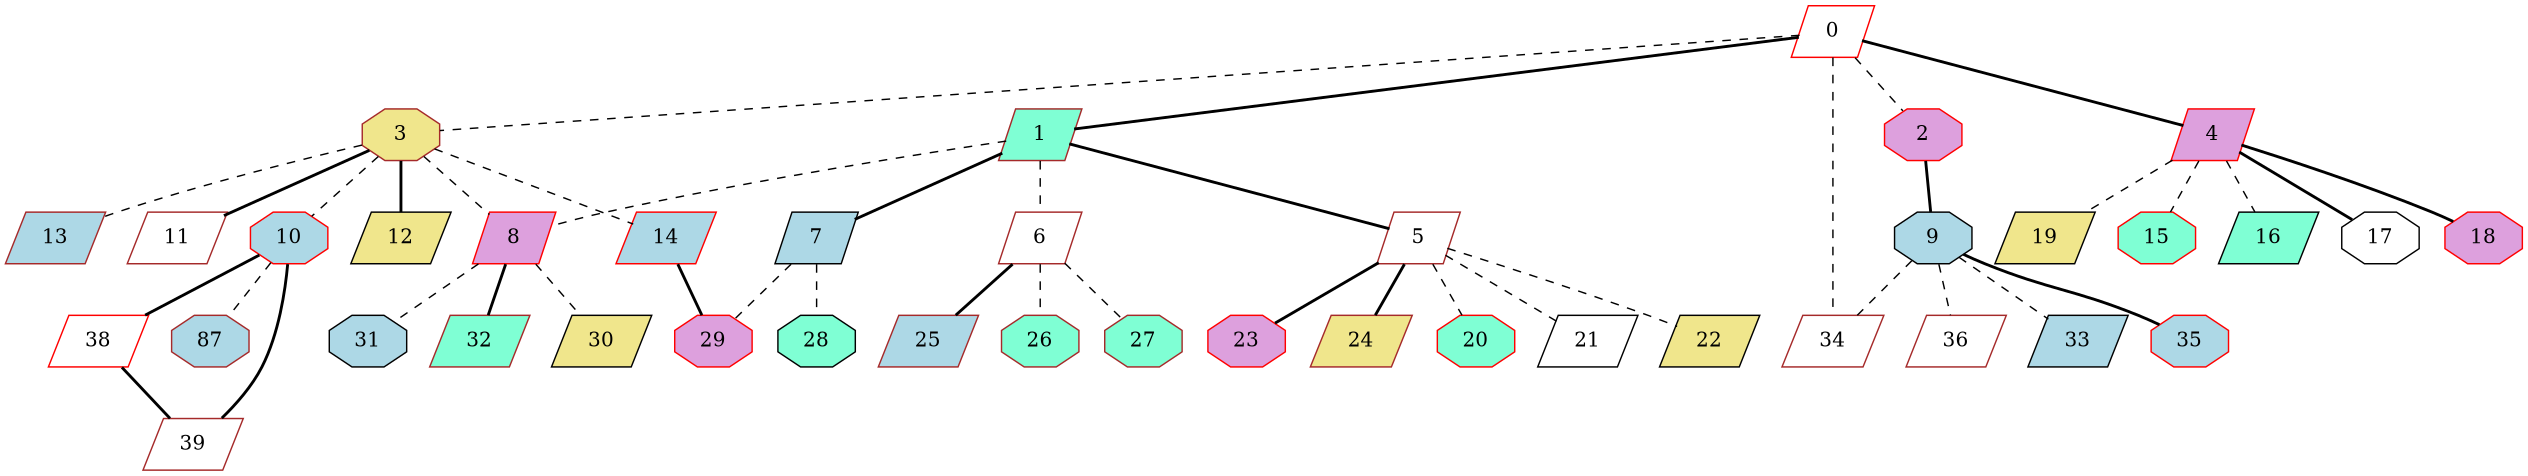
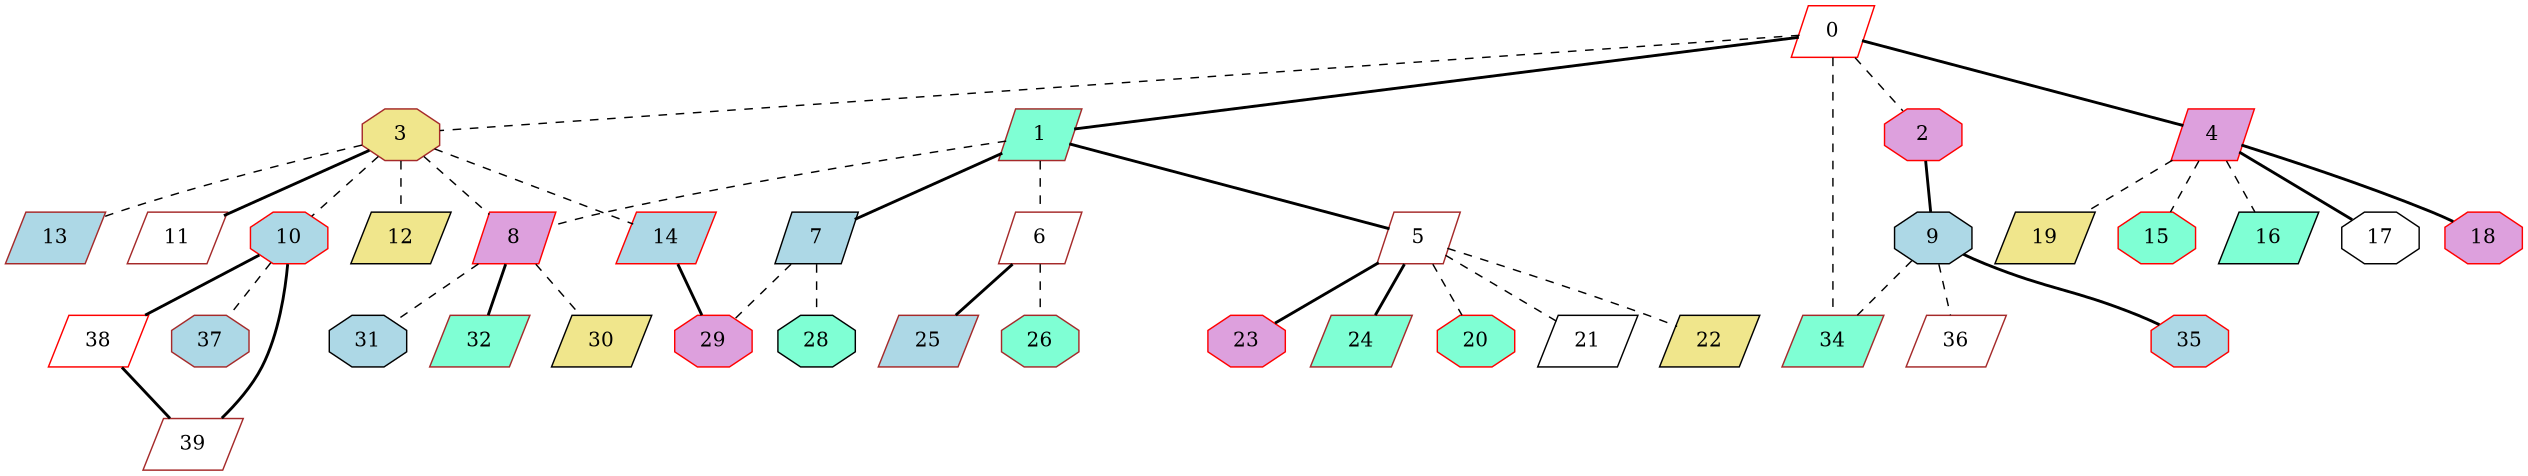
edge "3" -- "12": style bold -> dashed
node "87": label "87" -> "37"
node "27": removed
node "24": fillcolor khaki -> aquamarine
node "34": fillcolor white -> aquamarine
node "33": removed
